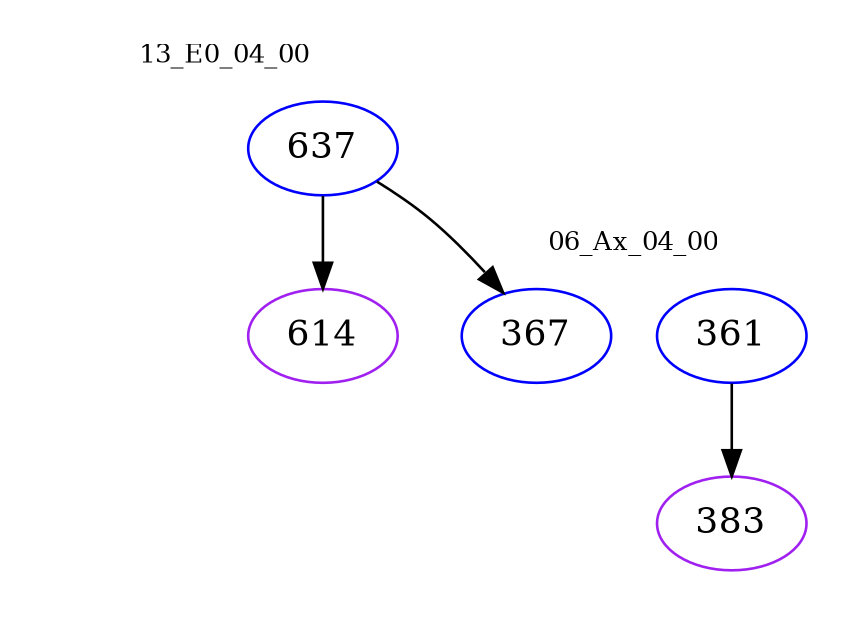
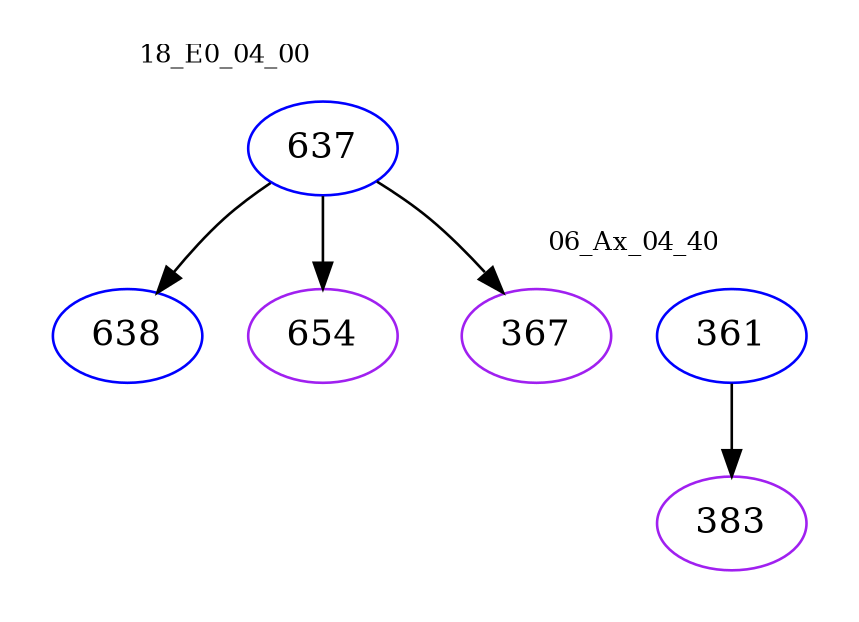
cluster "13_E0_04_00": label "13_E0_04_00" -> "18_E0_04_00"
cluster "06_Ax_04_00": label "06_Ax_04_00" -> "06_Ax_04_40"
node "638": added
node "614": label "614" -> "654"
node "367": color blue -> purple
